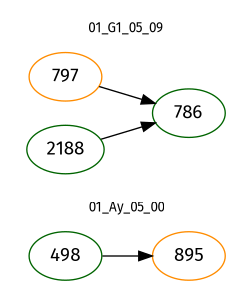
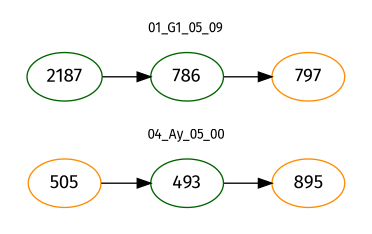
edge "797" -> "786": reversed
node "2188": label "2188" -> "2187"
node "505": added
cluster "01_Ay_05_00": label "01_Ay_05_00" -> "04_Ay_05_00"
node "498": label "498" -> "493"
